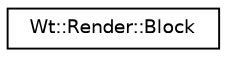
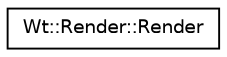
node "Wt::Render::Block": label "Wt::Render::Block" -> "Wt::Render::Render"
